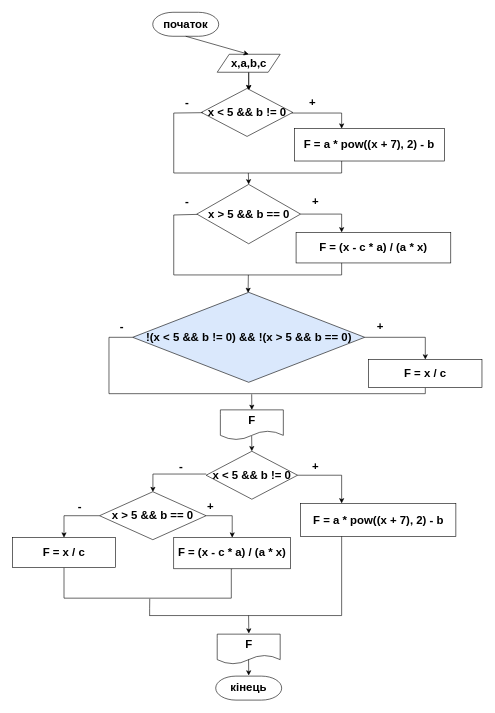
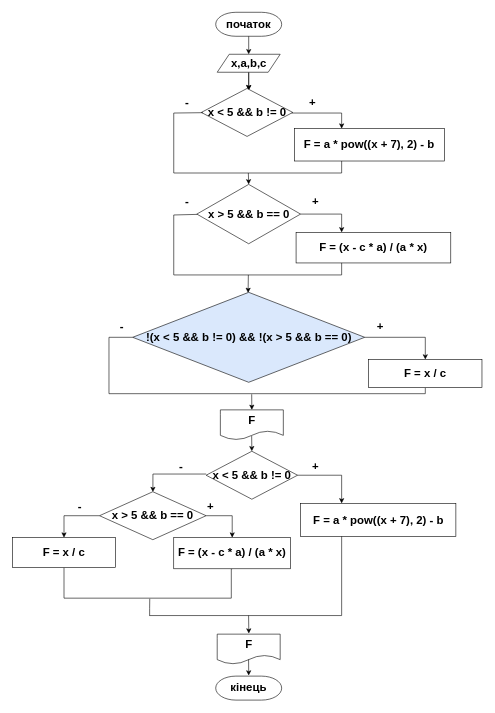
node "початок": moved (186, 24) -> (249, 24)
